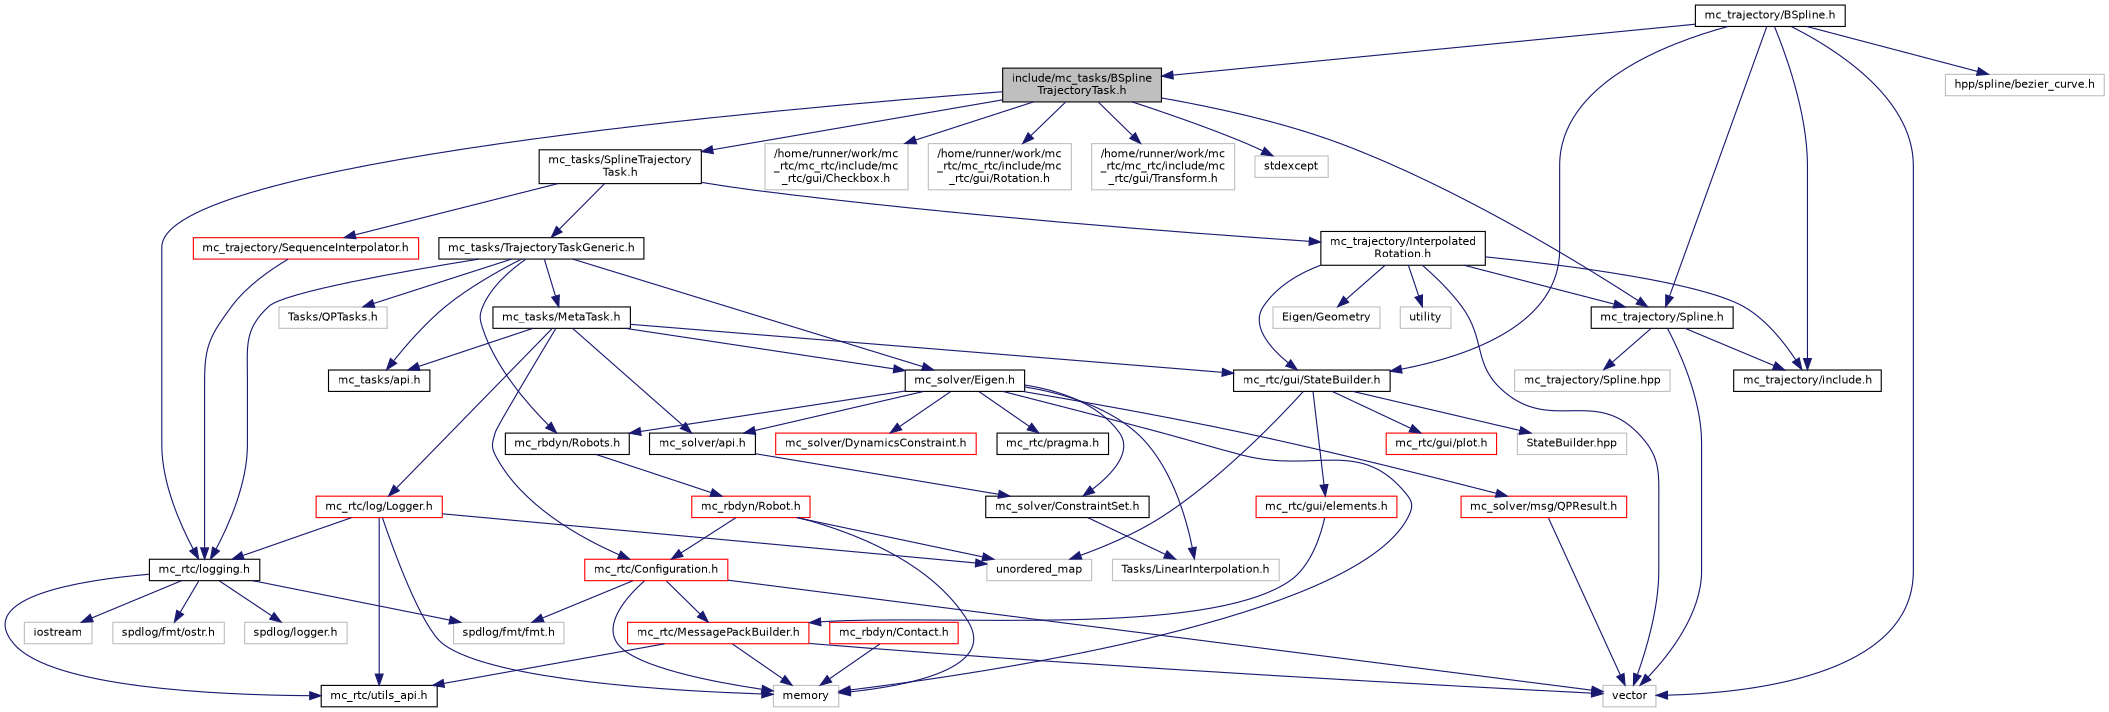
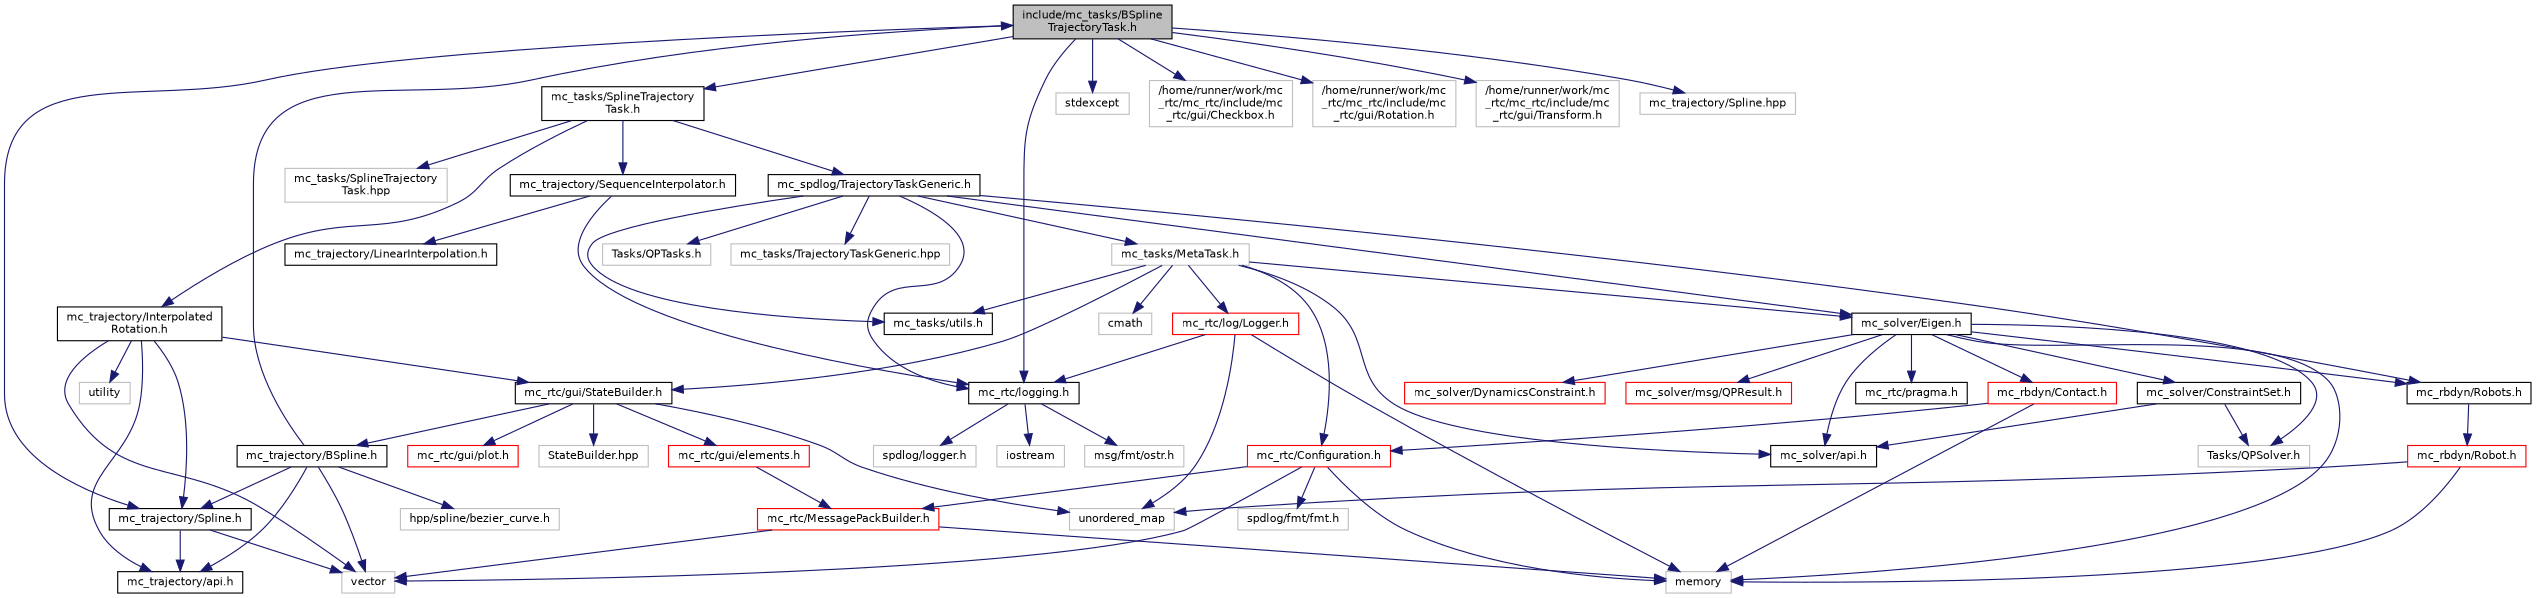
node "mc_tasks/SplineTrajectory Task.hpp": added
edge "mc_trajectory/BSpline.h" -> "mc_rtc/gui/StateBuilder.h": reversed
node "mc_trajectory/SequenceInterpolator.h": color red -> black
node "mc_tasks/TrajectoryTaskGeneric.h": label "mc_tasks/TrajectoryTaskGeneric.h" -> "mc_spdlog/TrajectoryTaskGeneric.h"
node "mc_trajectory/LinearInterpolation.h": added
node "mc_tasks/TrajectoryTaskGeneric.hpp": added
node "mc_tasks/MetaTask.h": color black -> grey75
node "Eigen/Geometry": removed
node "cmath": added
edge "mc_trajectory/Spline.h" -> "mc_trajectory/Spline.hpp": now "include/mc_tasks/BSpline TrajectoryTask.h" -> "mc_trajectory/Spline.hpp"
edge "mc_solver/Eigen.h" -> "mc_rbdyn/Contact.h": added
node "mc_tasks/api.h": label "mc_tasks/api.h" -> "mc_tasks/utils.h"
node "mc_trajectory/include.h": label "mc_trajectory/include.h" -> "mc_trajectory/api.h"
edge "mc_solver/api.h" -> "mc_solver/ConstraintSet.h": reversed
edge "mc_rbdyn/Robot.h" -> "mc_rtc/Configuration.h": now "mc_rbdyn/Contact.h" -> "mc_rtc/Configuration.h"
node "Tasks/LinearInterpolation.h": label "Tasks/LinearInterpolation.h" -> "Tasks/QPSolver.h"
edge "mc_solver/msg/QPResult.h" -> "vector": removed
edge "mc_rtc/logging.h" -> "spdlog/fmt/fmt.h": removed
node "spdlog/fmt/ostr.h": label "spdlog/fmt/ostr.h" -> "msg/fmt/ostr.h"
node "mc_rtc/utils_api.h": removed
